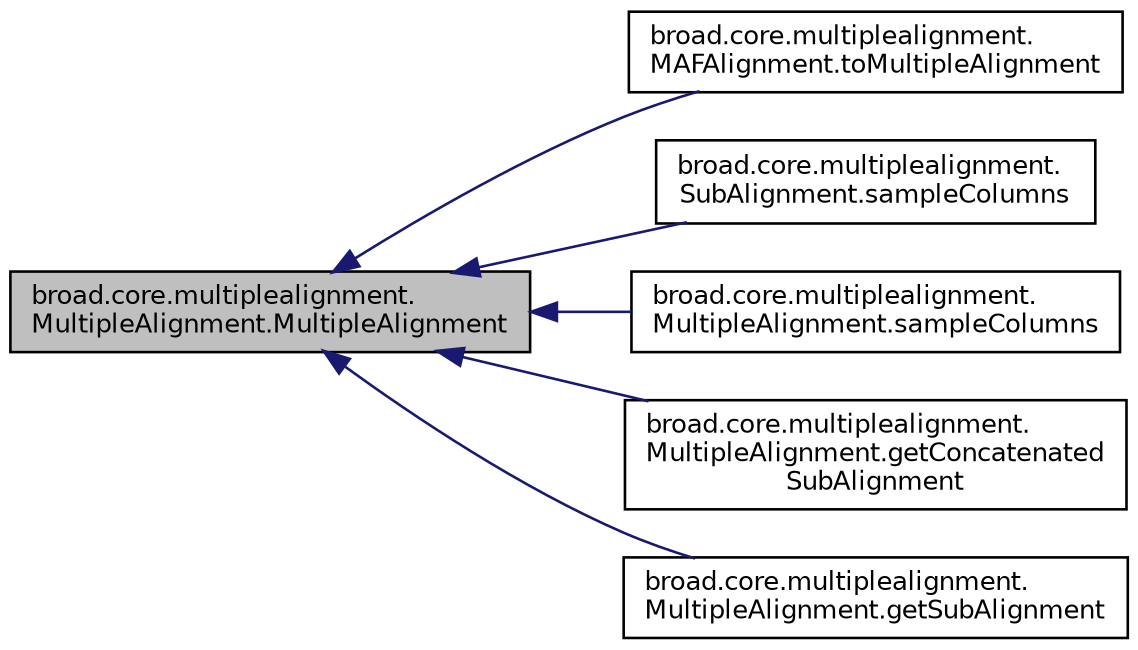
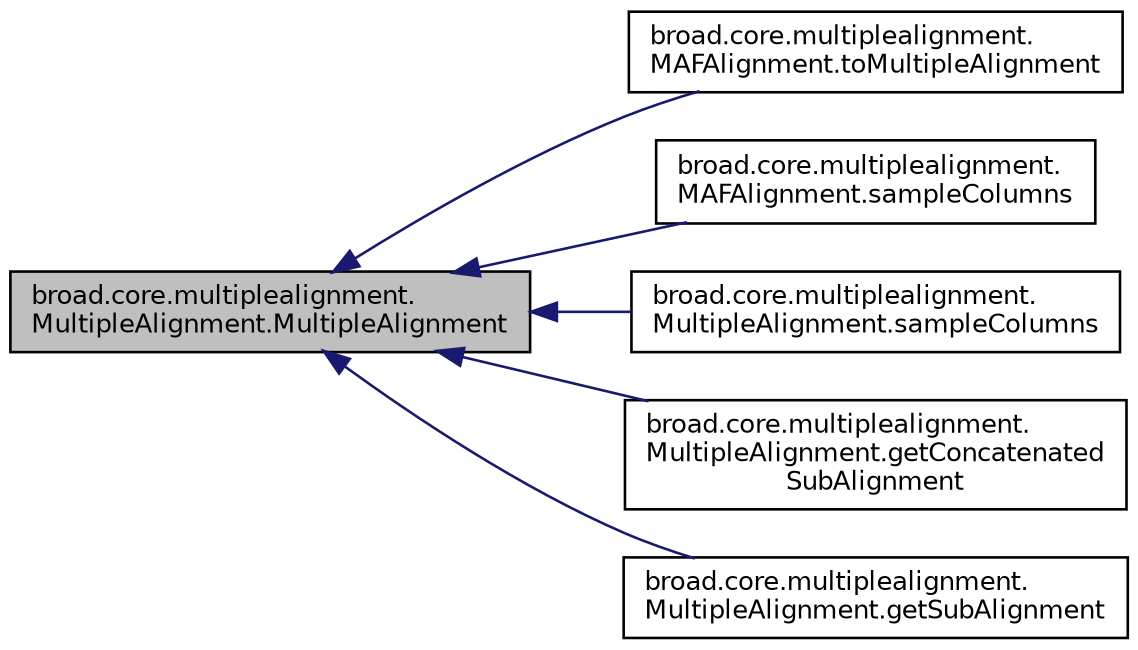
node "broad.core.multiplealignment. SubAlignment.sampleColumns": label "broad.core.multiplealignment. SubAlignment.sampleColumns" -> "broad.core.multiplealignment. MAFAlignment.sampleColumns"
